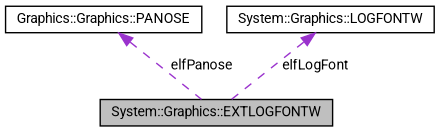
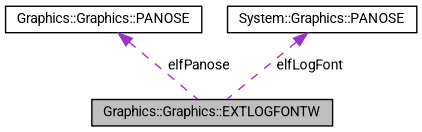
node "System::Graphics::LOGFONTW": label "System::Graphics::LOGFONTW" -> "System::Graphics::PANOSE"
node "System::Graphics::EXTLOGFONTW": label "System::Graphics::EXTLOGFONTW" -> "Graphics::Graphics::EXTLOGFONTW"
